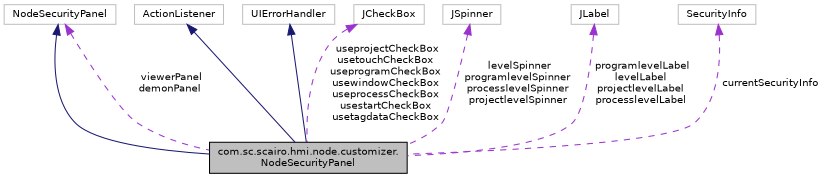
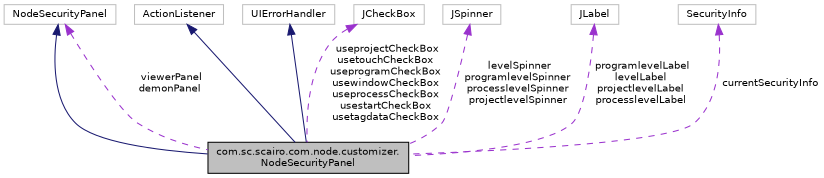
node "com.sc.scairo.hmi.node.customizer. NodeSecurityPanel": label "com.sc.scairo.hmi.node.customizer. NodeSecurityPanel" -> "com.sc.scairo.com.node.customizer. NodeSecurityPanel"
